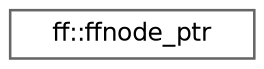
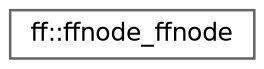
node "ff::ffnode_ptr": label "ff::ffnode_ptr" -> "ff::ffnode_ffnode"
